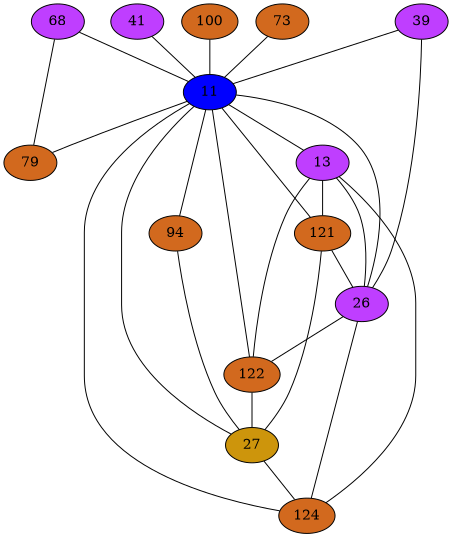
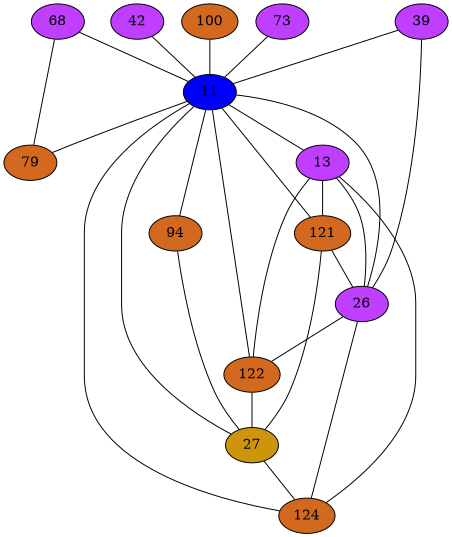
node "41": label "41" -> "42"
node "73": fillcolor chocolate -> darkorchid1
